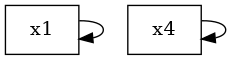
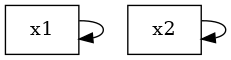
node "x4": label "x4" -> "x2"
